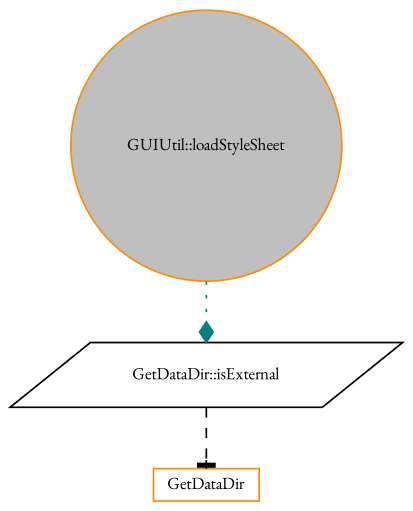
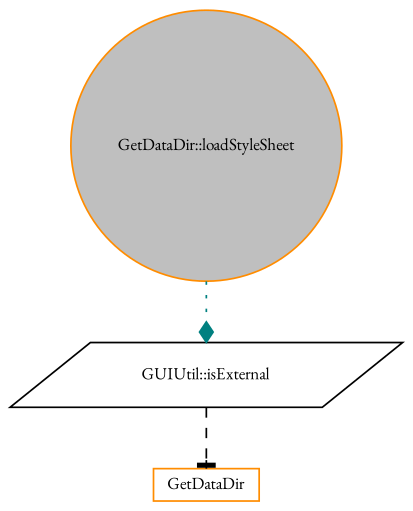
node "GUIUtil::loadStyleSheet": label "GUIUtil::loadStyleSheet" -> "GetDataDir::loadStyleSheet"
node "GetDataDir::isExternal": label "GetDataDir::isExternal" -> "GUIUtil::isExternal"
